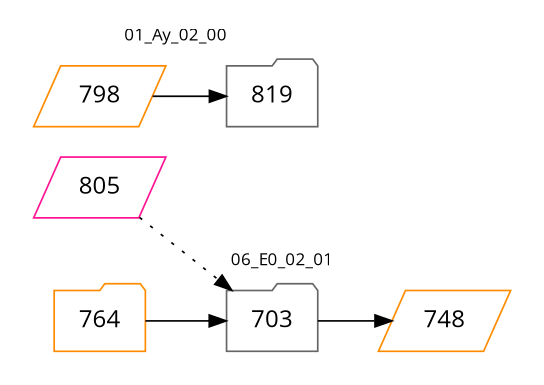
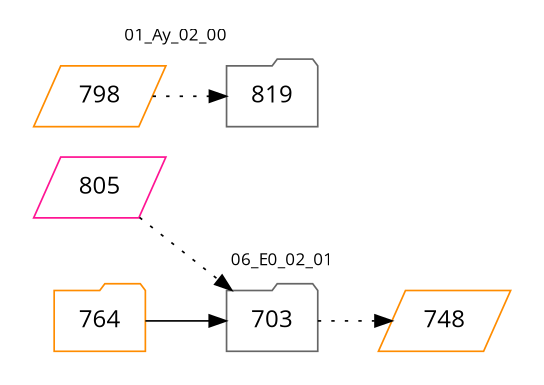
edge "798" -> "819": style solid -> dotted
edge "703" -> "748": style solid -> dotted
